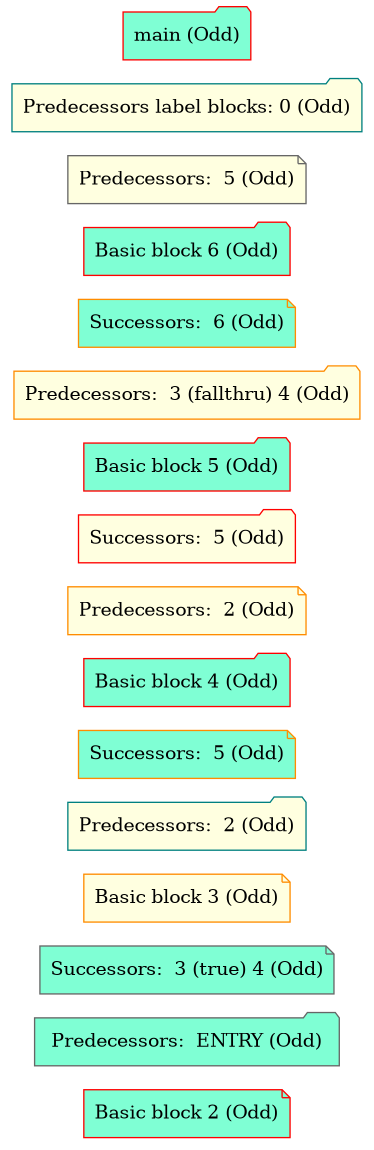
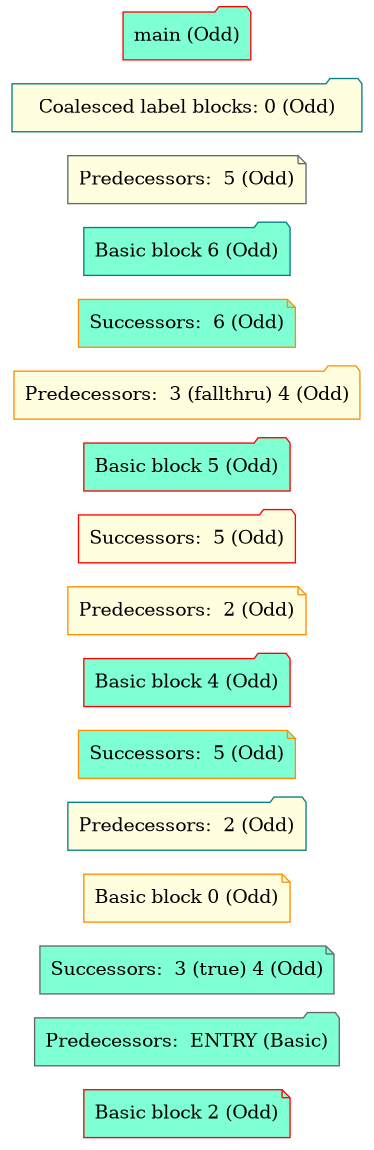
node "Predecessors label blocks: 0 (Odd)": label "Predecessors label blocks: 0 (Odd)" -> "Coalesced label blocks: 0 (Odd)"
node "Basic block 6 (Odd)": color red -> teal
node "Basic block 3 (Odd)": label "Basic block 3 (Odd)" -> "Basic block 0 (Odd)"
node "Predecessors:  ENTRY (Odd)": label "Predecessors:  ENTRY (Odd)" -> "Predecessors:  ENTRY (Basic)"
